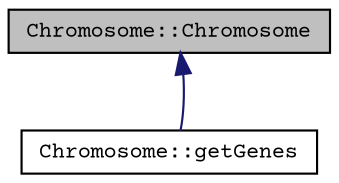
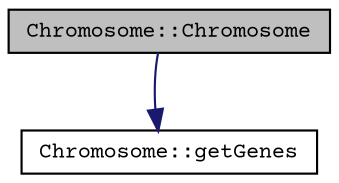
edge "Chromosome::getGenes" -> "Chromosome::Chromosome": reversed
